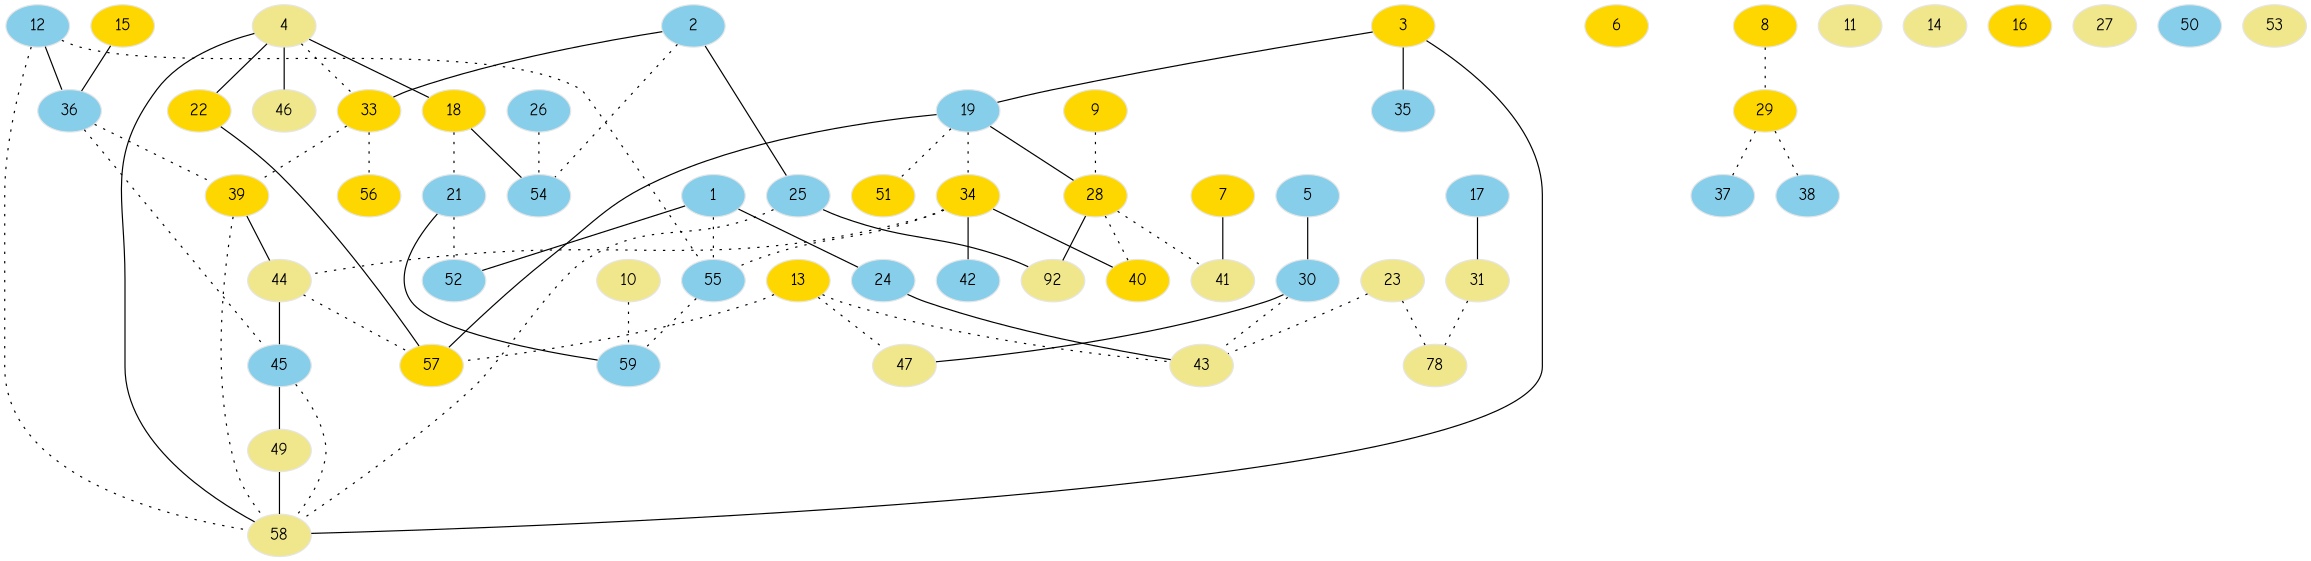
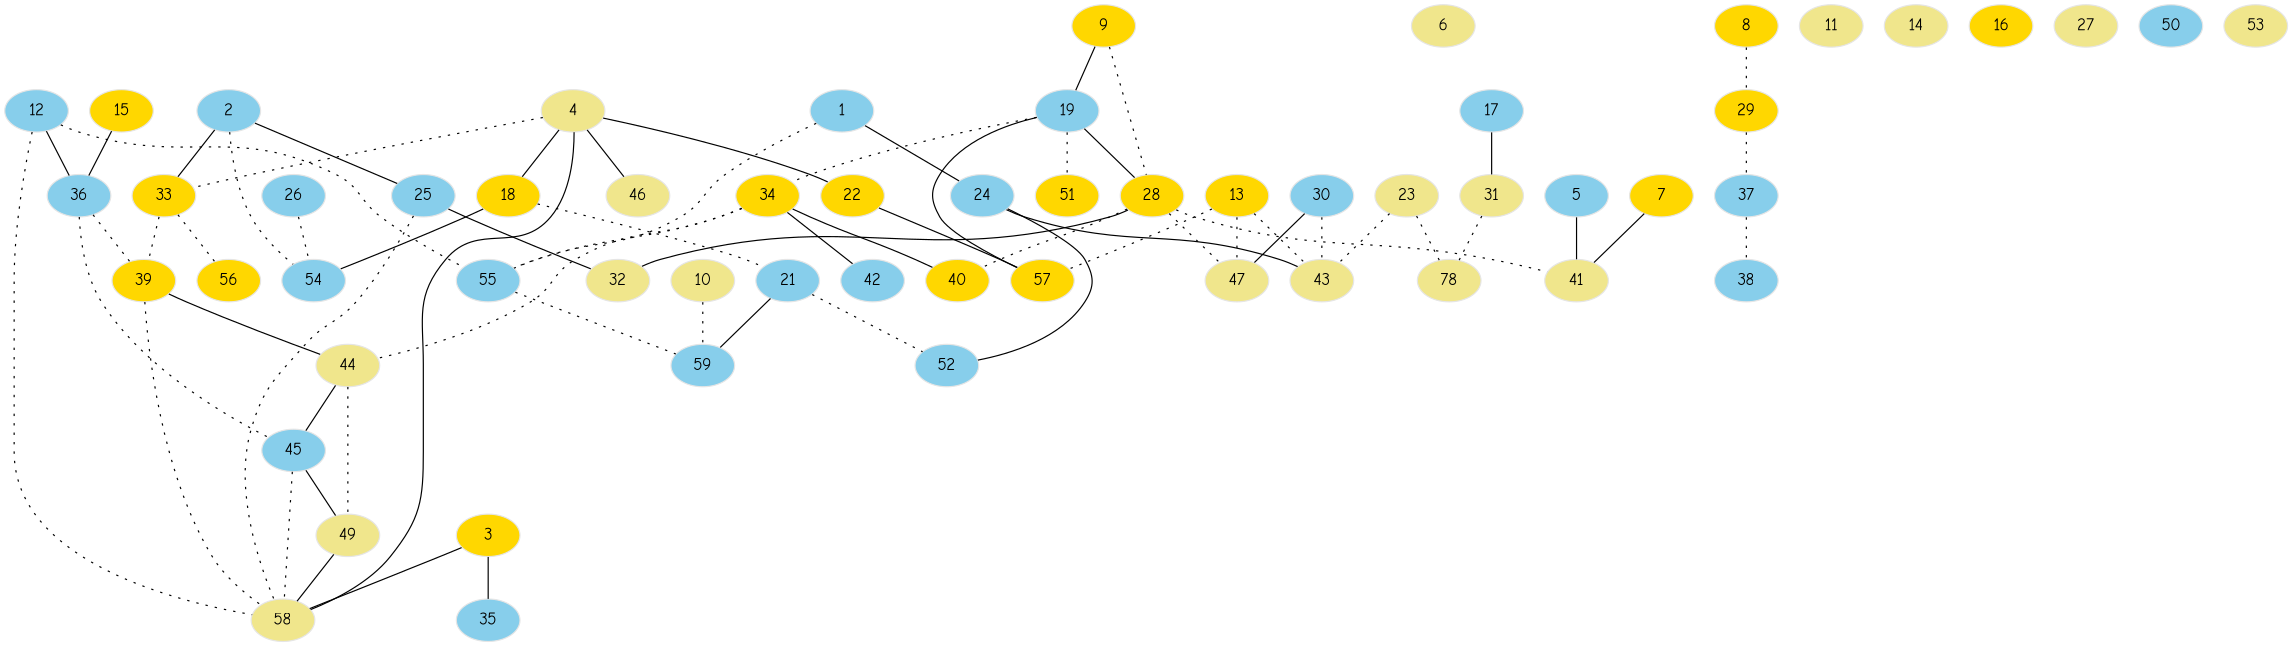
node "6": fillcolor gold -> khaki
edge "3" -- "19": now "9" -- "19"
edge "29" -- "38": now "37" -- "38"
edge "28" -- "47": added
edge "1" -- "52": now "24" -- "52"
edge "5" -- "30": now "5" -- "41"
node "92": label "92" -> "32"
edge "44" -- "57": now "44" -- "49"
